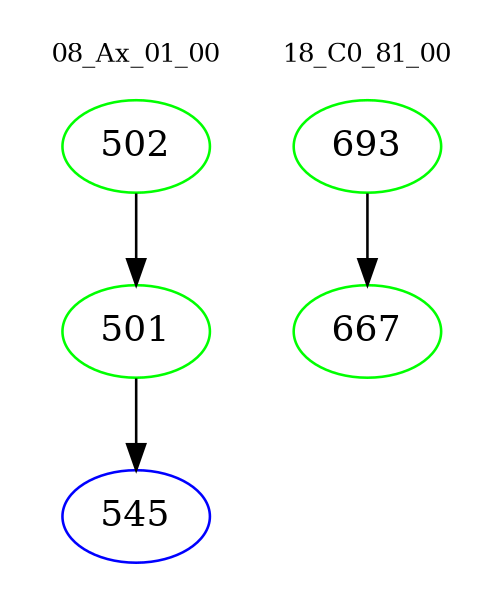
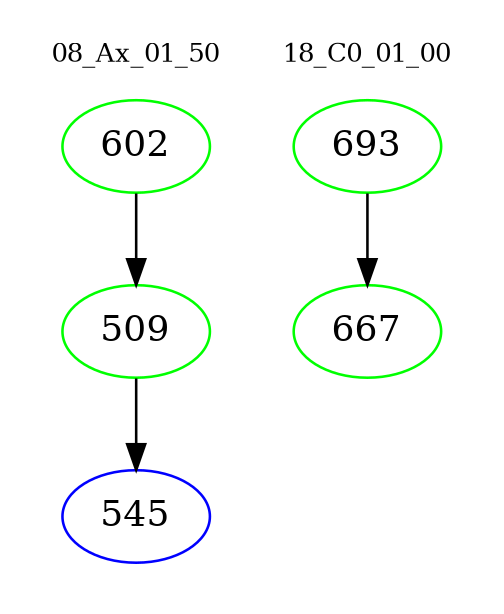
cluster "08_Ax_01_00": label "08_Ax_01_00" -> "08_Ax_01_50"
cluster "18_C0_81_00": label "18_C0_81_00" -> "18_C0_01_00"
node "502": label "502" -> "602"
node "501": label "501" -> "509"
